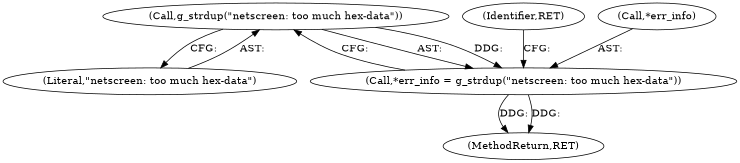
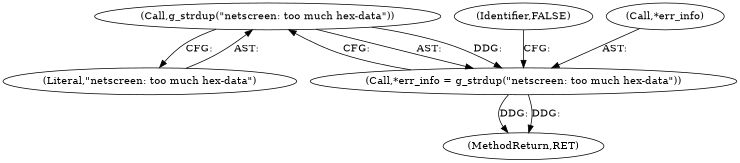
node "(Identifier,RET)": label "(Identifier,RET)" -> "(Identifier,FALSE)"
